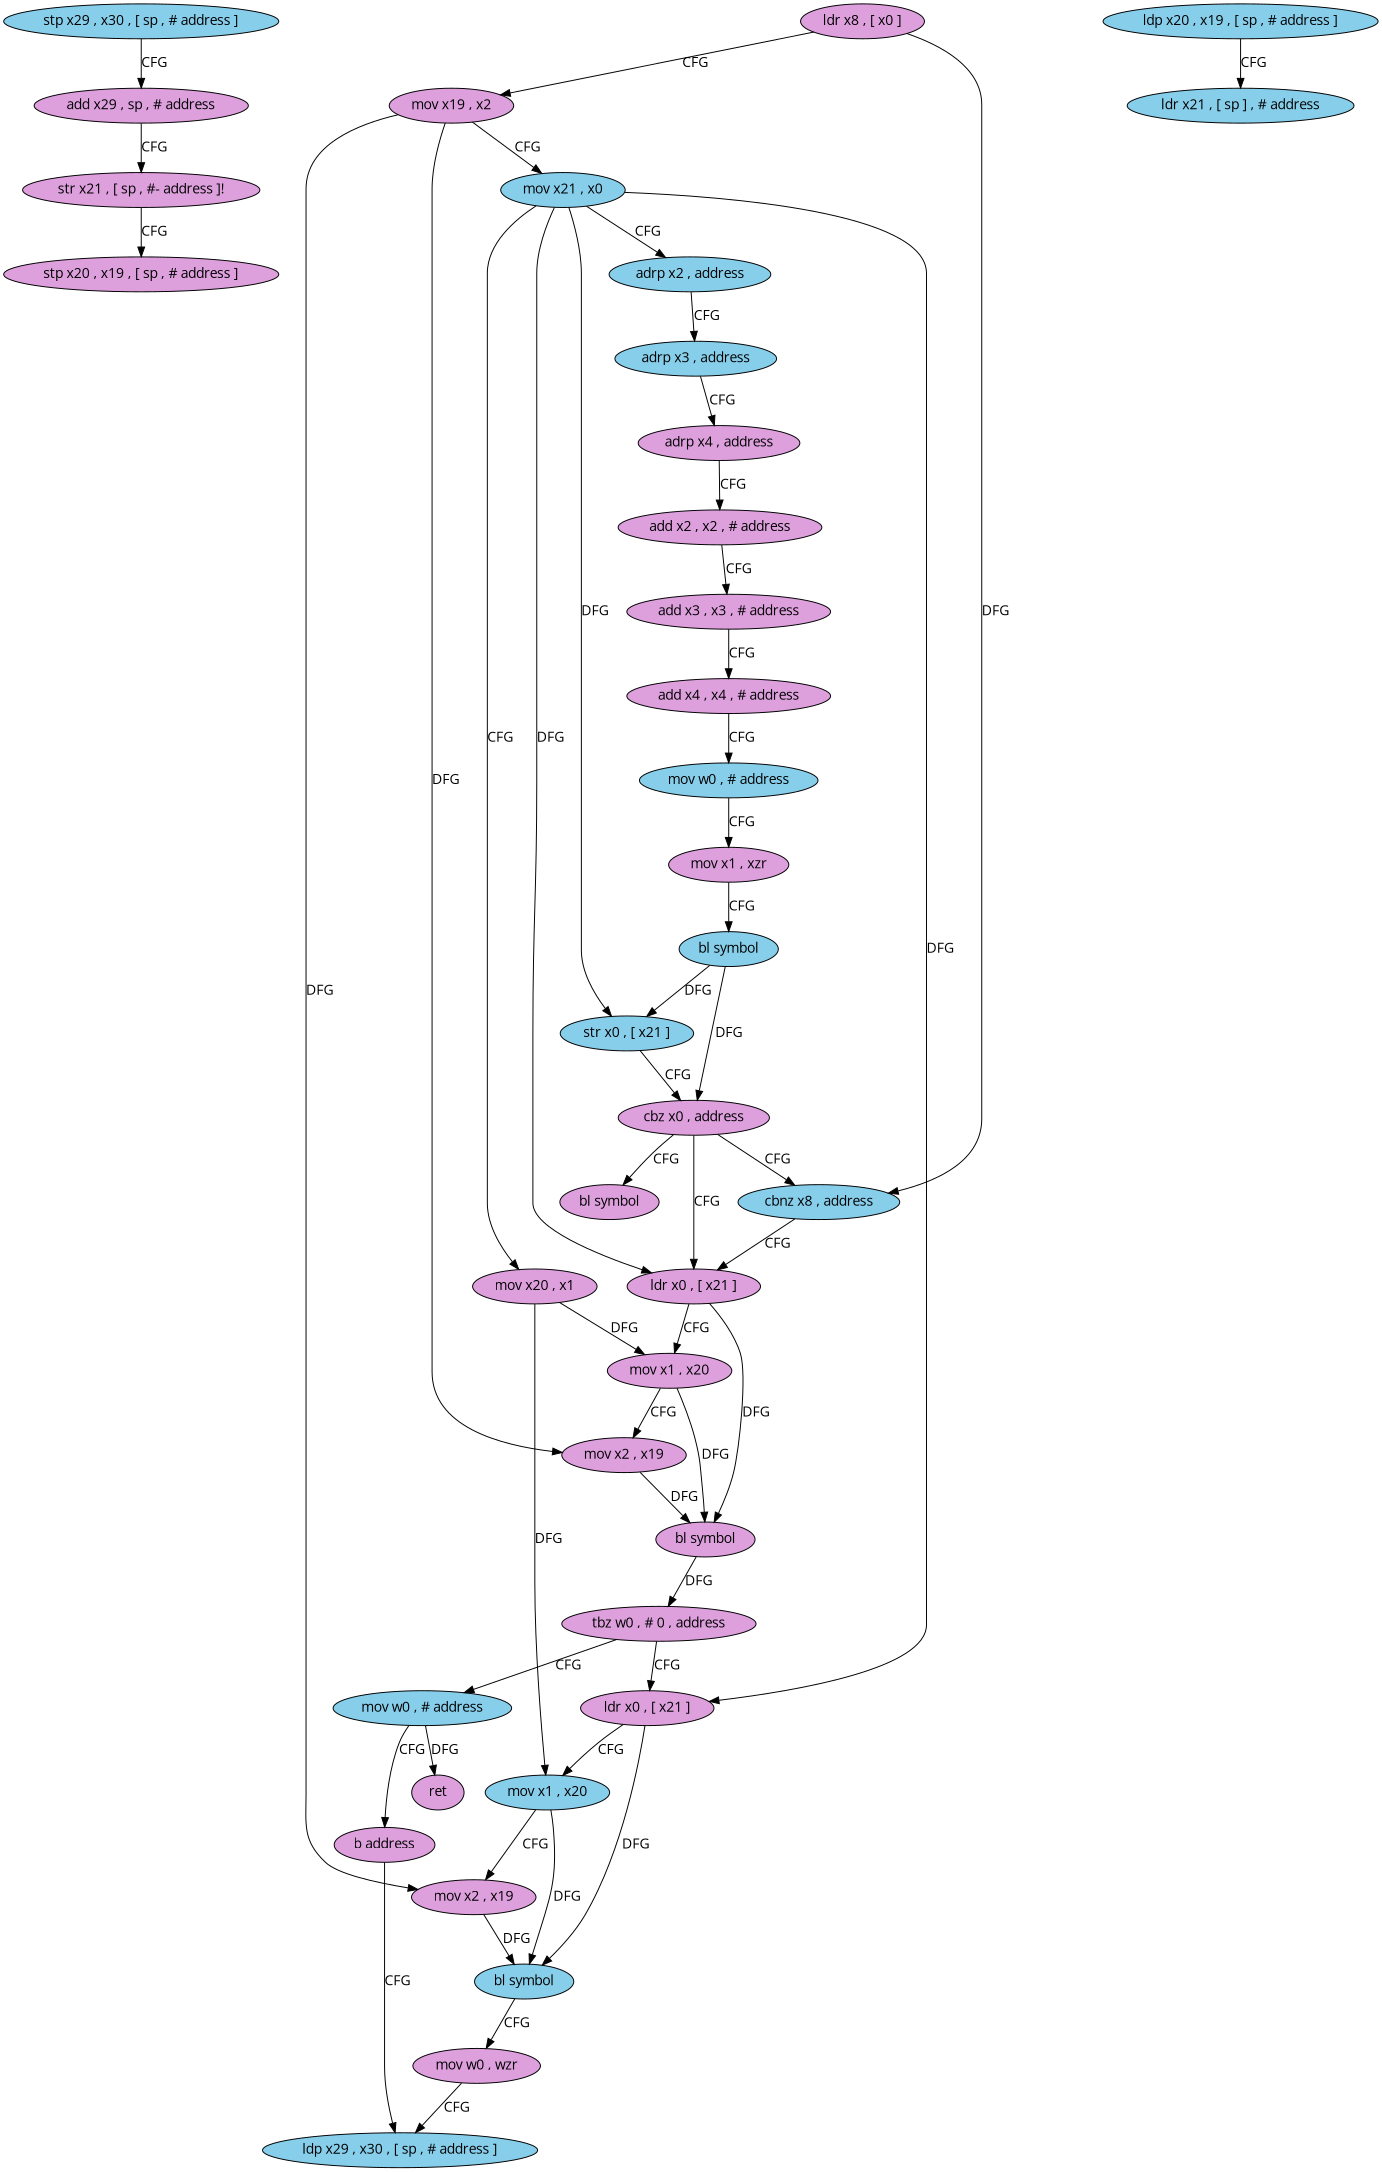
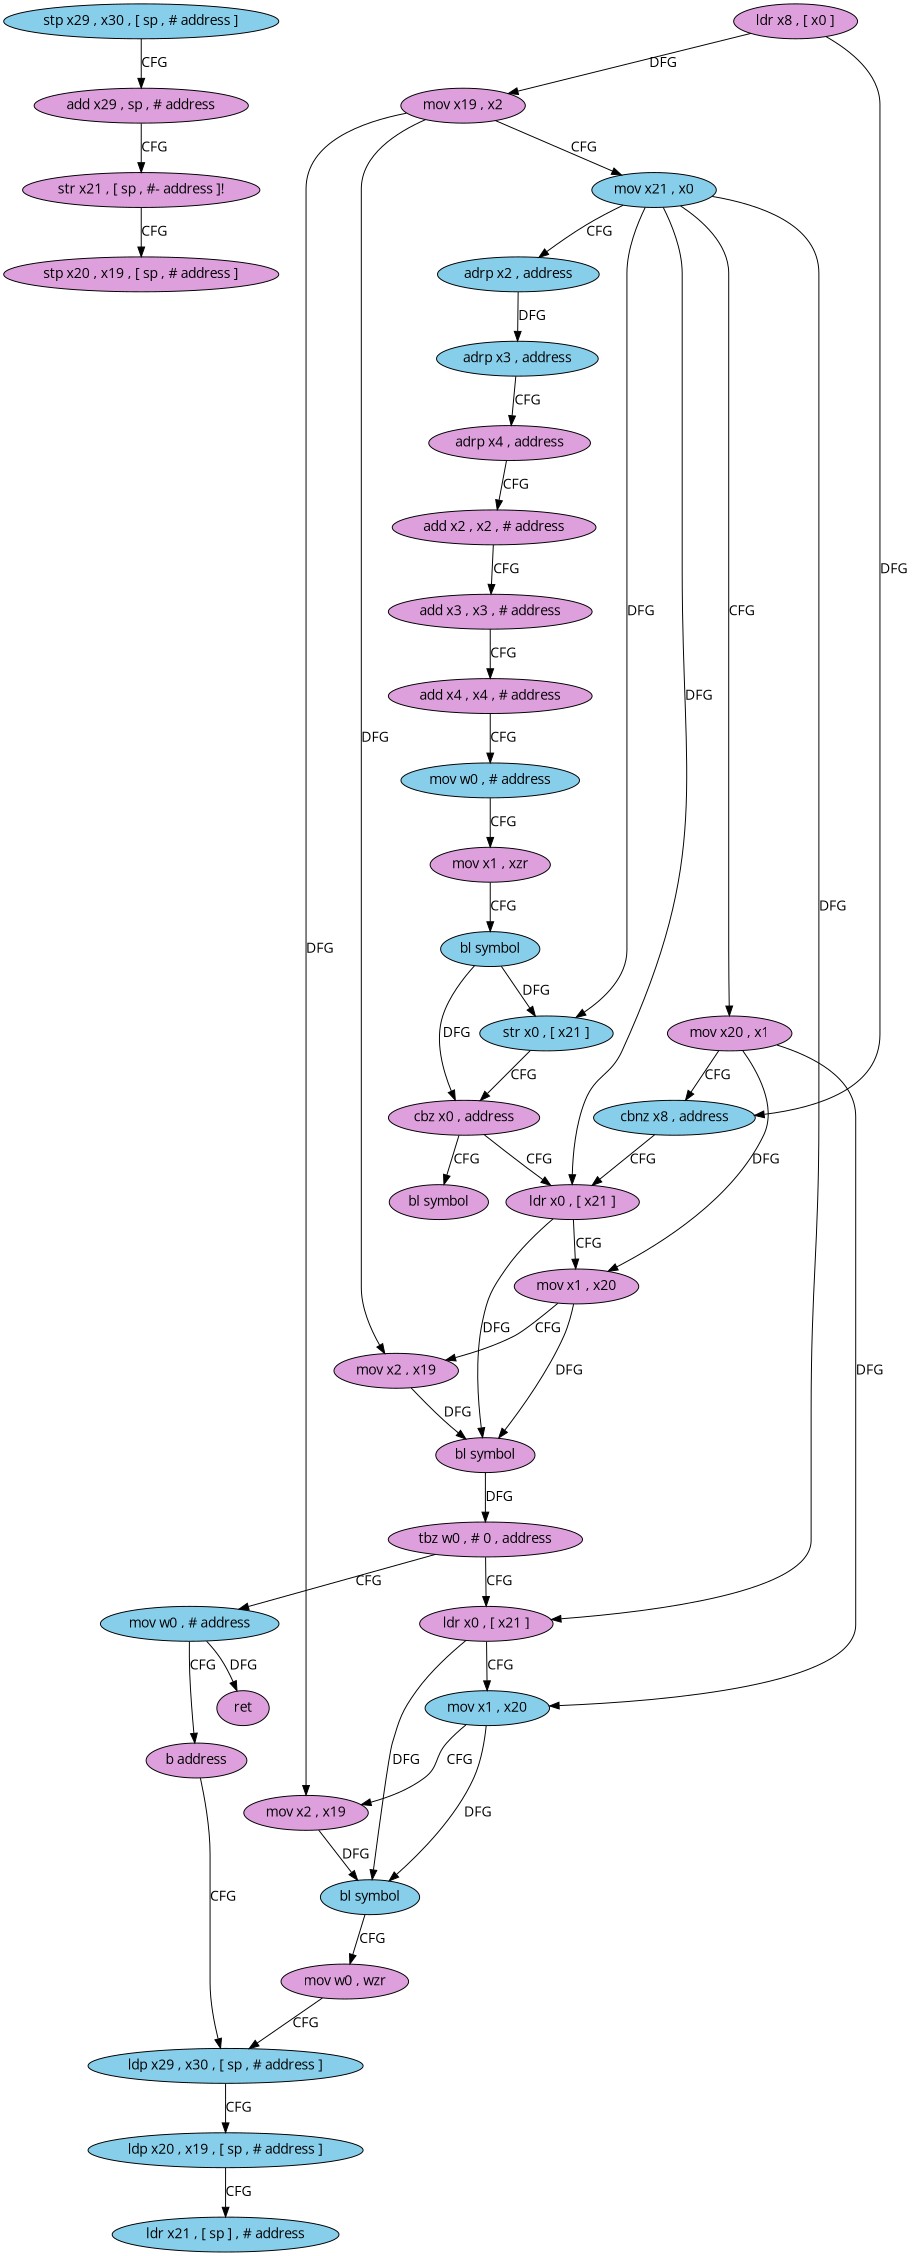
edge "ldr x8 , [ x0 ]" -> "mov x19 , x2": label "CFG" -> "DFG"
edge "adrp x2 , address" -> "adrp x3 , address": label "CFG" -> "DFG"
edge "cbz x0 , address" -> "cbnz x8 , address": now "mov x20 , x1" -> "cbnz x8 , address"
edge "ldp x29 , x30 , [ sp , # address ]" -> "ldp x20 , x19 , [ sp , # address ]": added, label "CFG"
